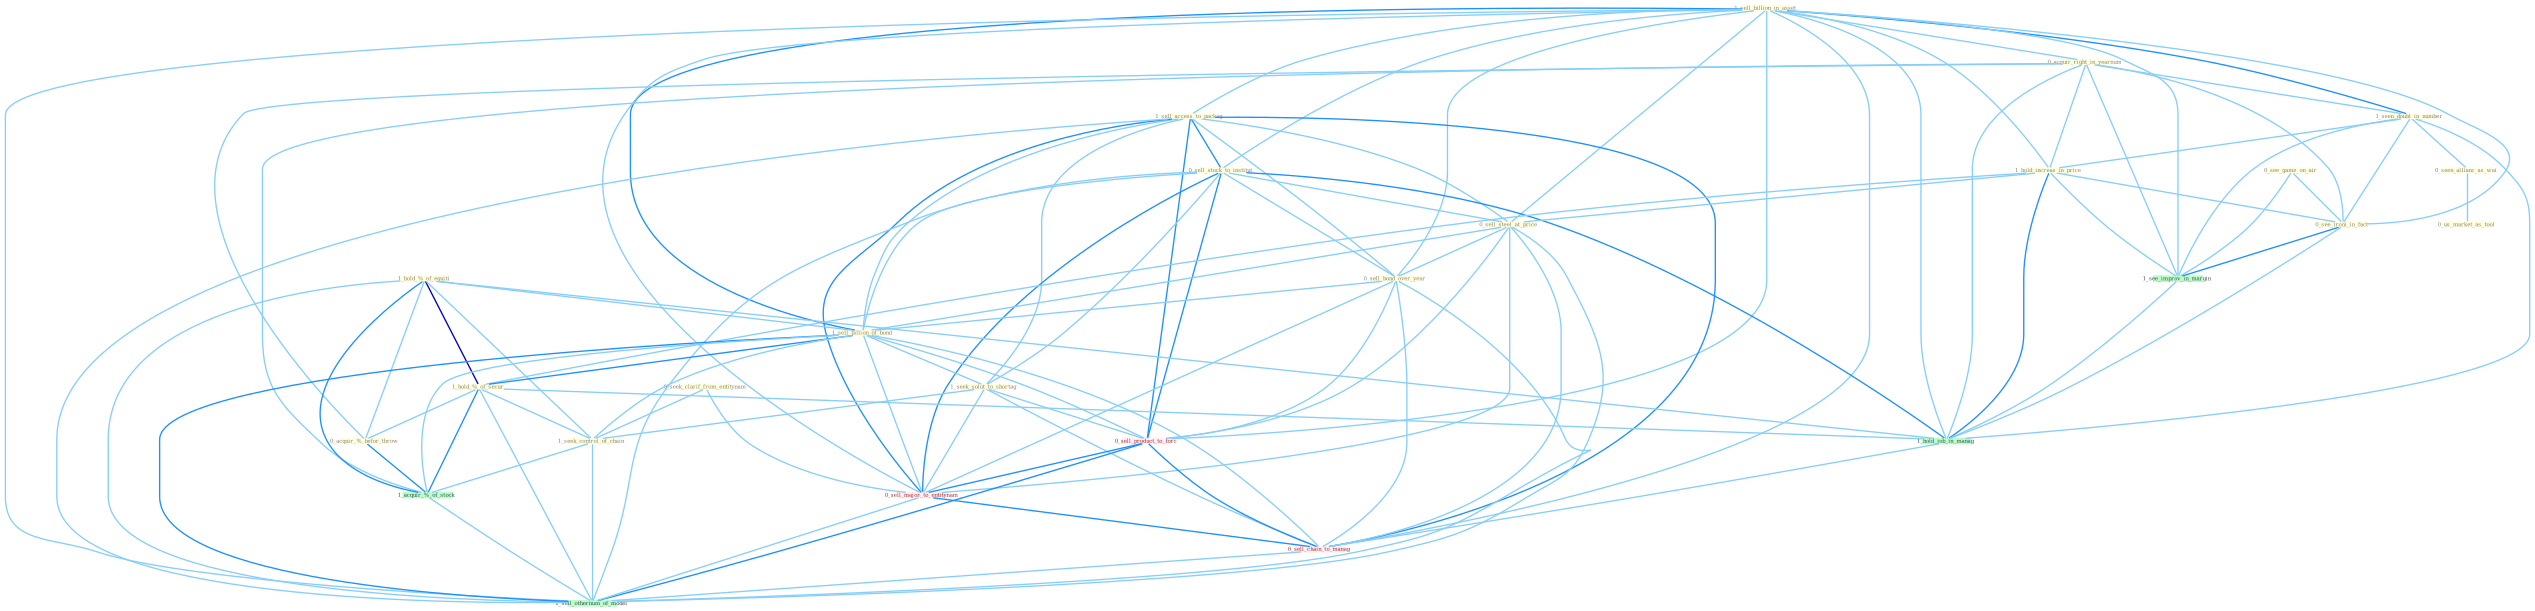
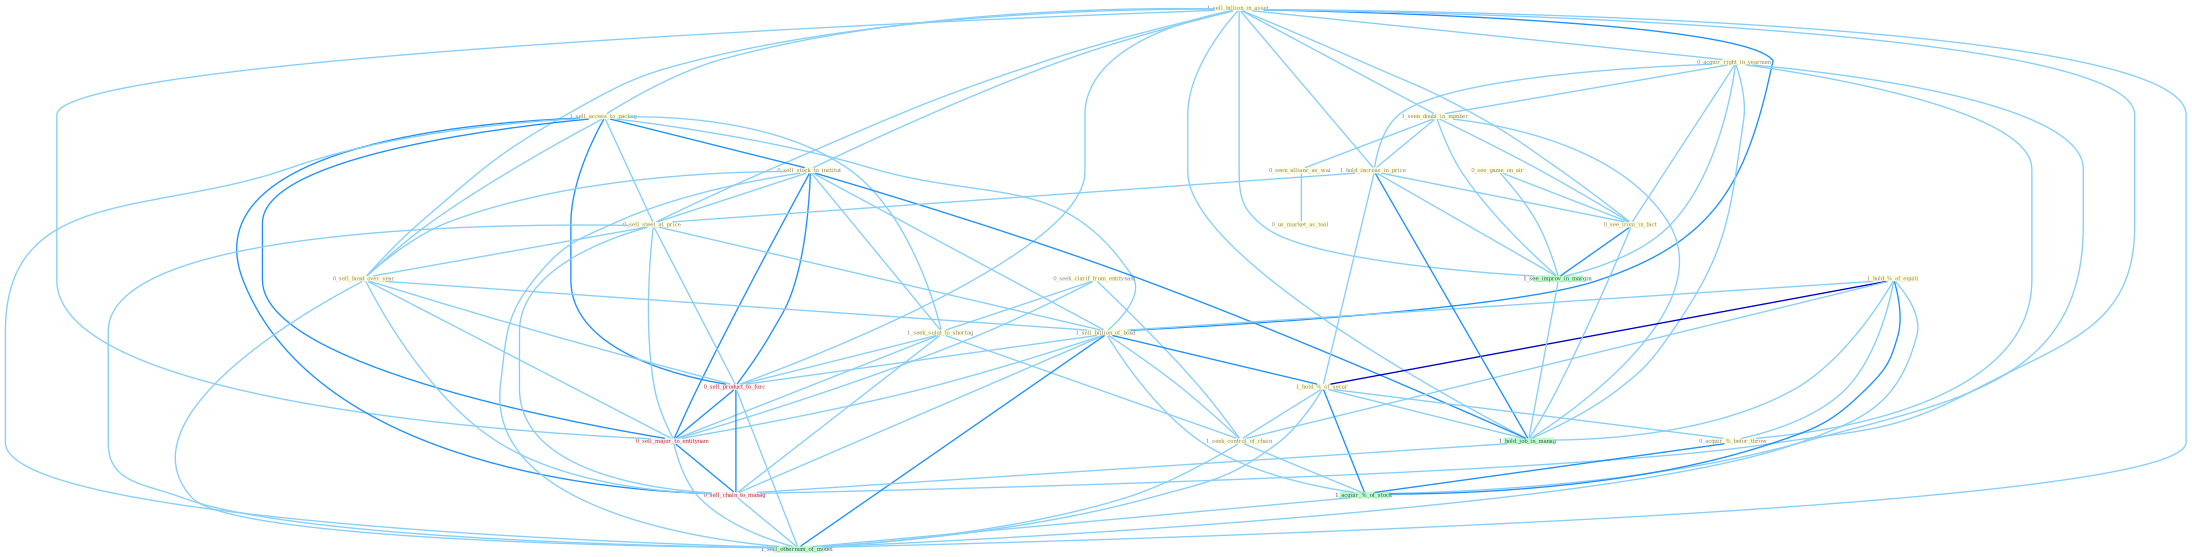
edge "1_sell_billion_in_asset" -- "1_seen_doubl_in_number": color #1e90ff -> #87cefa
edge "1_sell_billion_of_bond" -- "1_seek_solut_to_shortag": now "0_seek_clarif_from_entitynam" -- "1_seek_solut_to_shortag"
edge "0_sell_product_to_forc" -- "1_sell_othernum_of_model": color #1e90ff -> #87cefa
